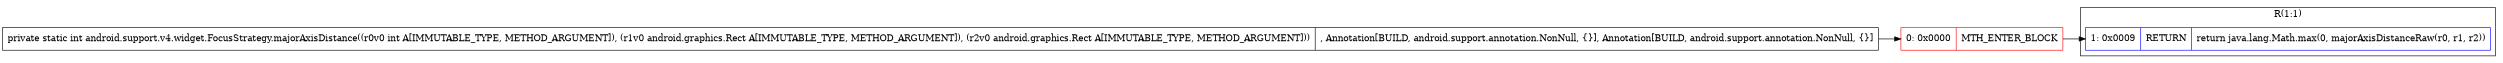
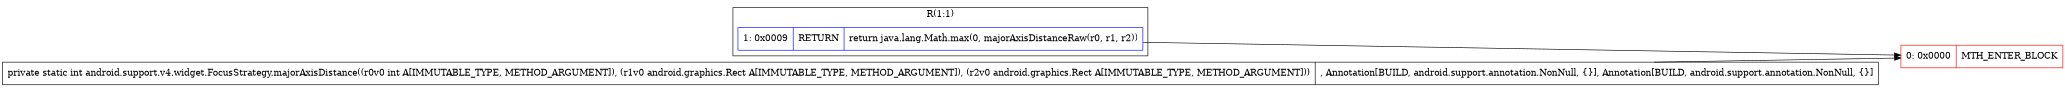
edge "0: 0x0000" -> "1: 0x0009": reversed
